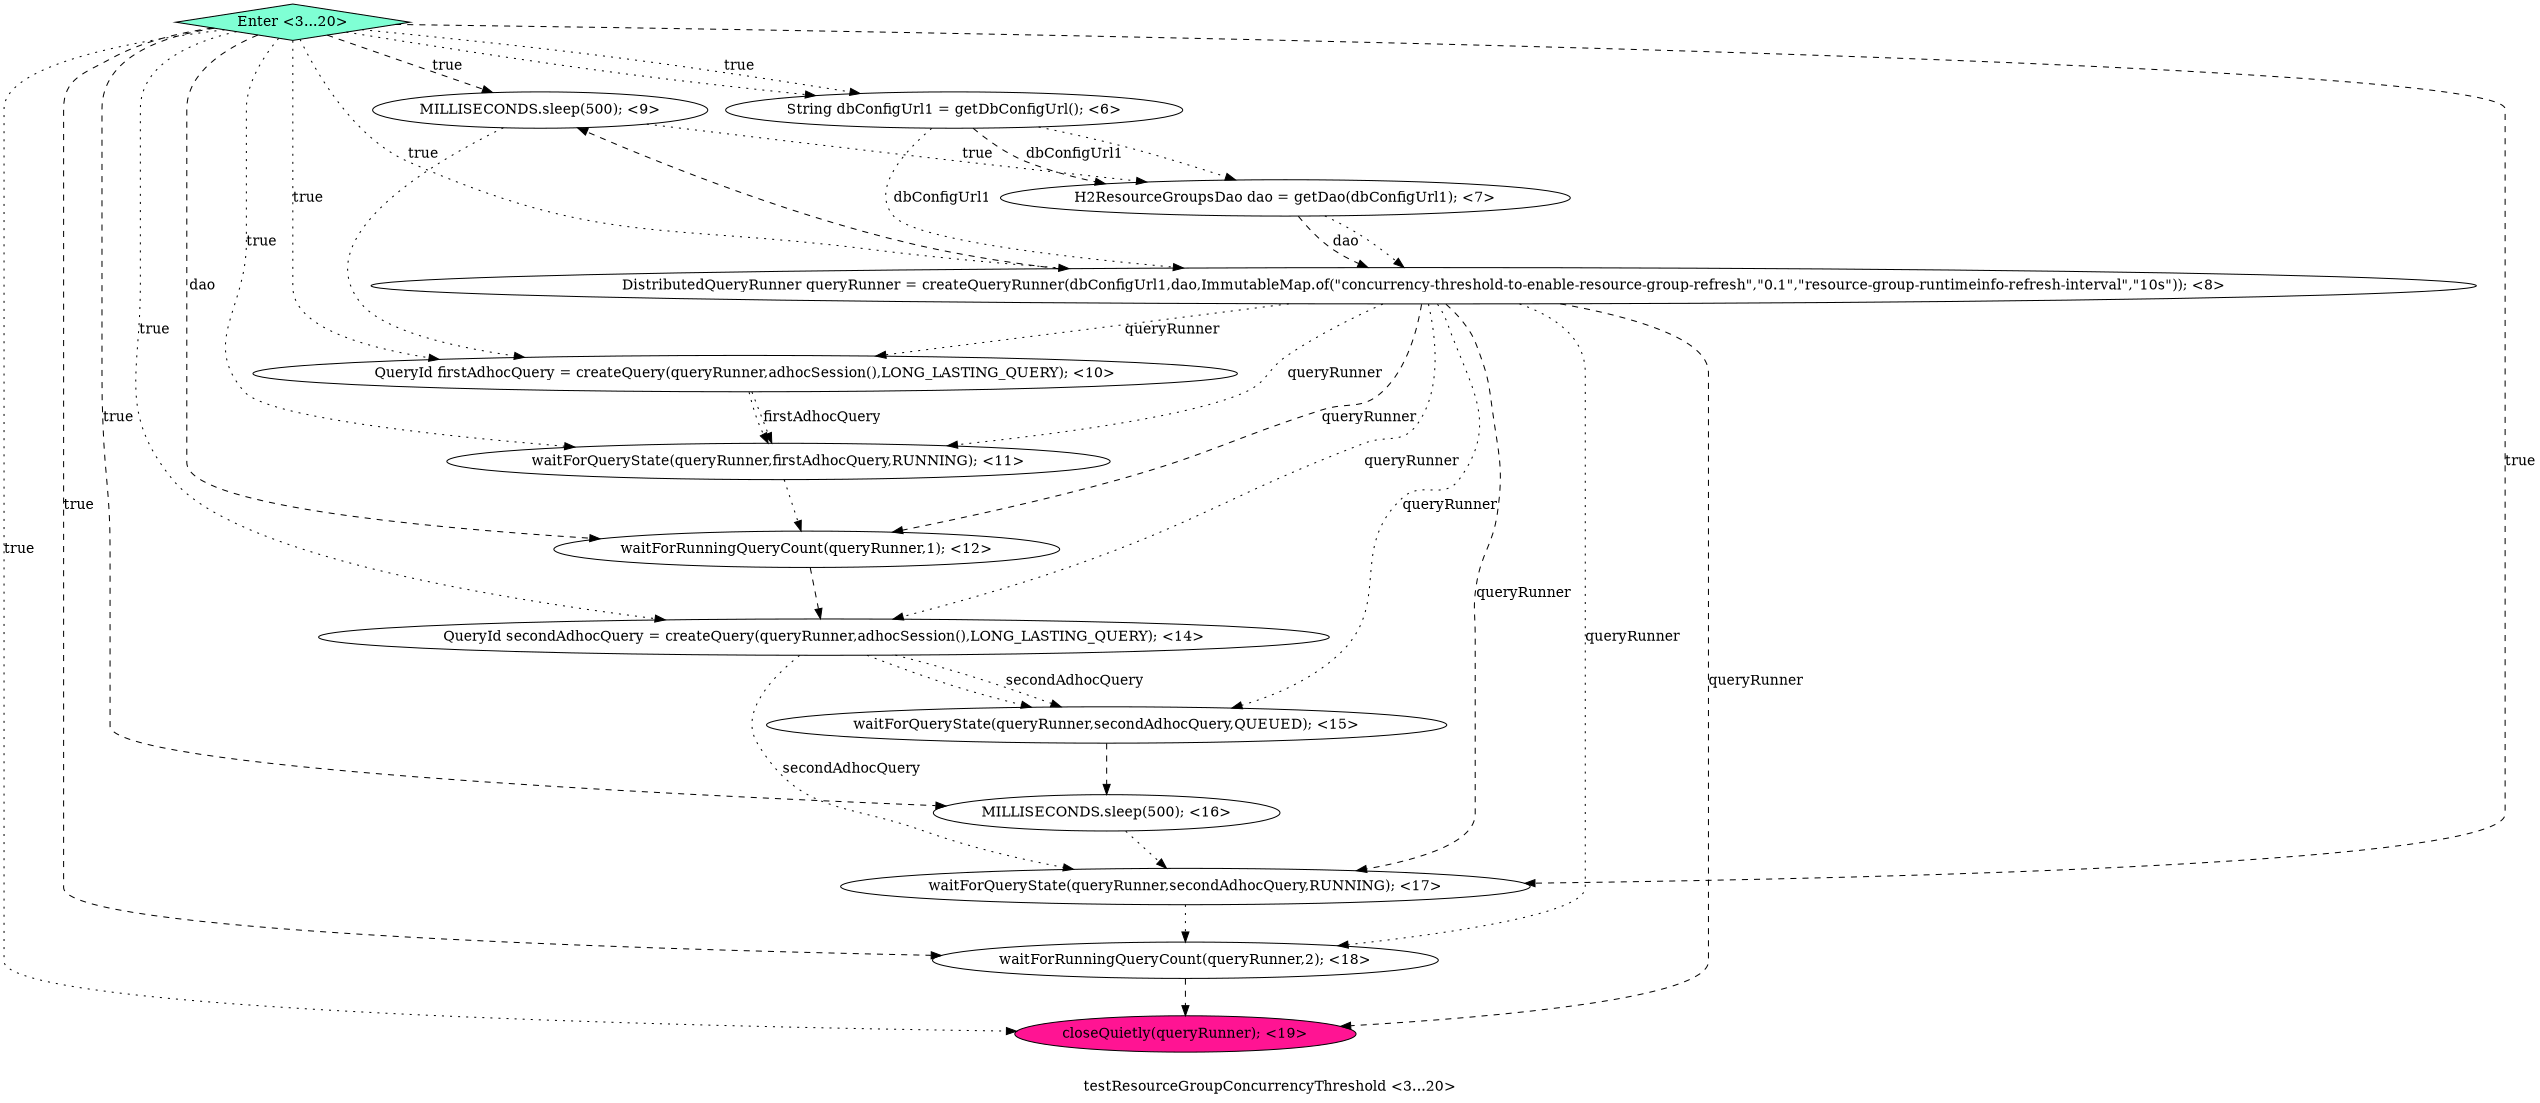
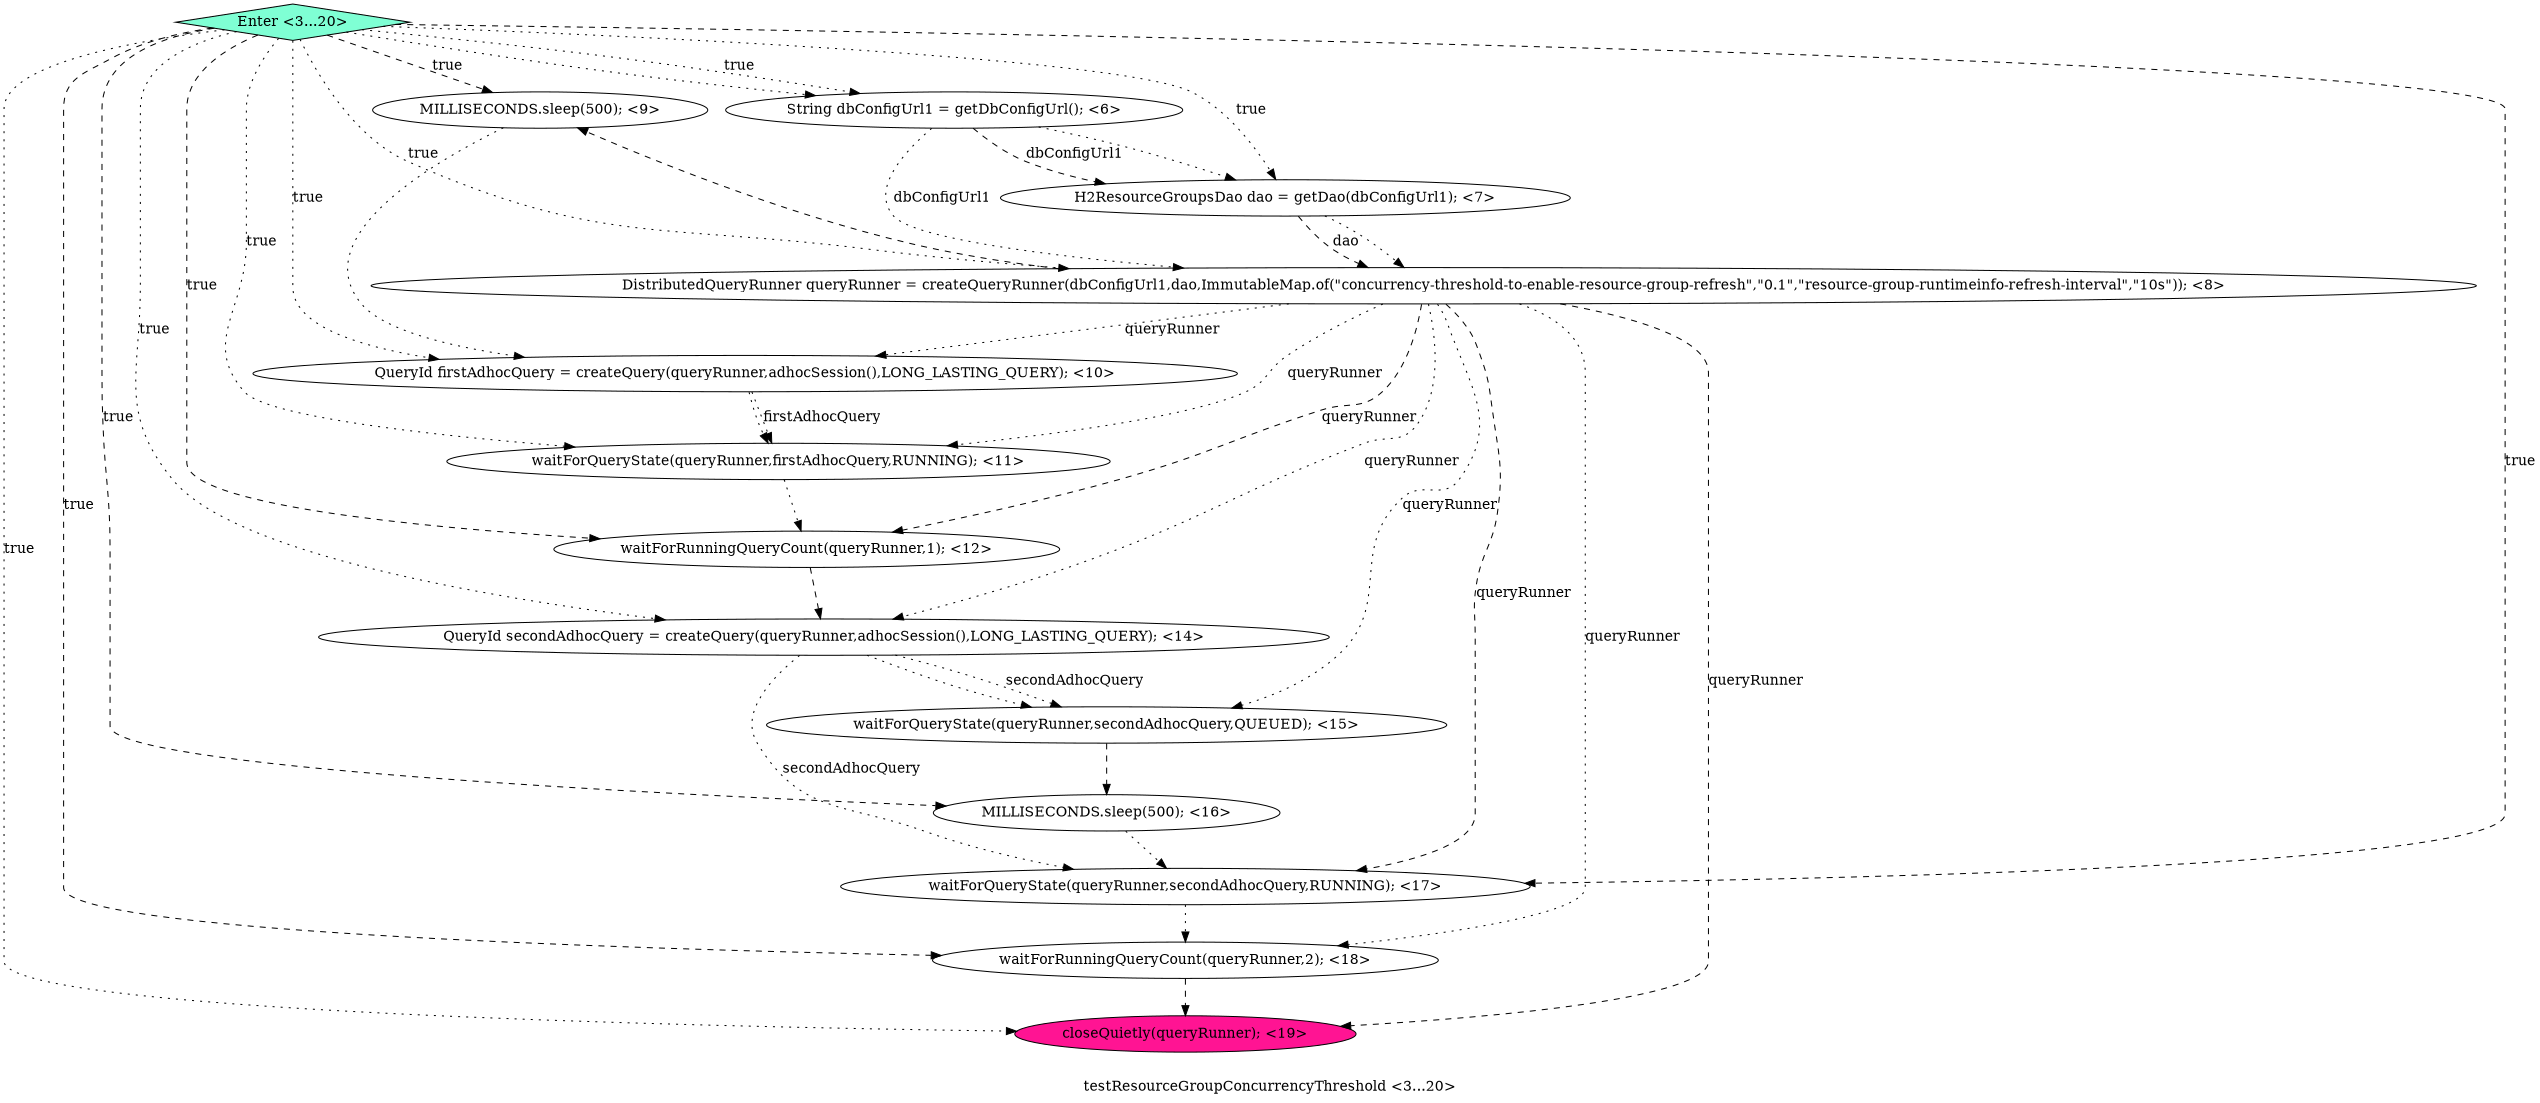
edge "MILLISECONDS.sleep(500); <9>" -> "H2ResourceGroupsDao dao = getDao(dbConfigUrl1); <7>": now "Enter <3...20>" -> "H2ResourceGroupsDao dao = getDao(dbConfigUrl1); <7>"
edge "Enter <3...20>" -> "waitForRunningQueryCount(queryRunner,1); <12>": label "dao" -> "true"
